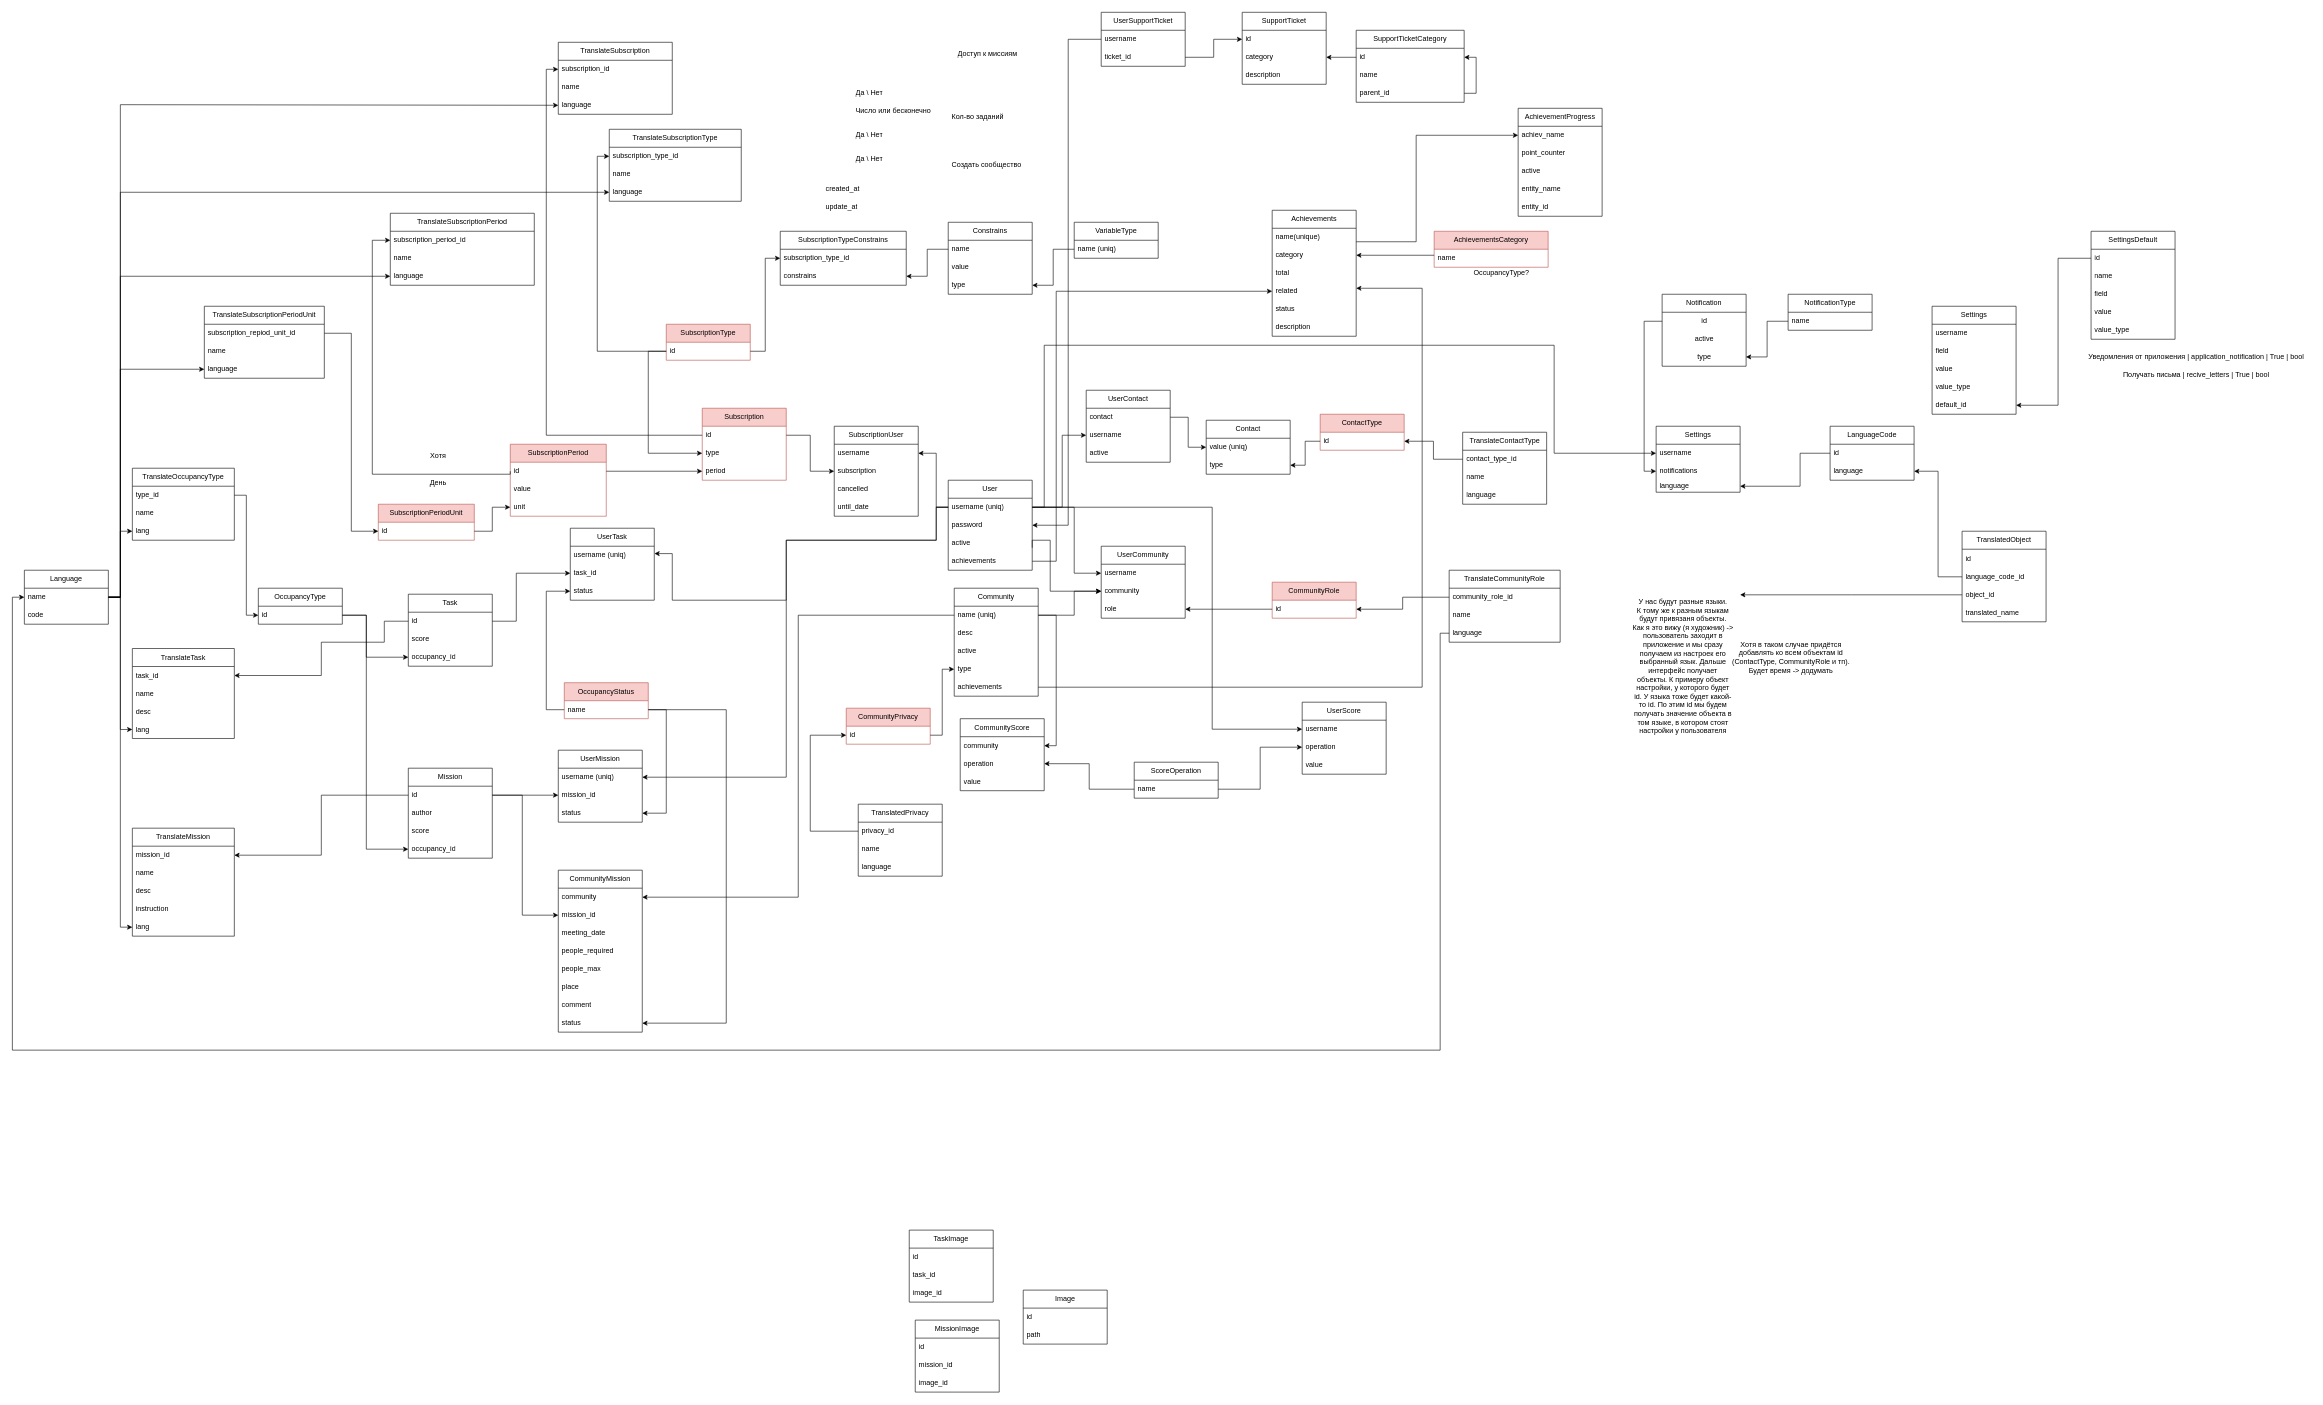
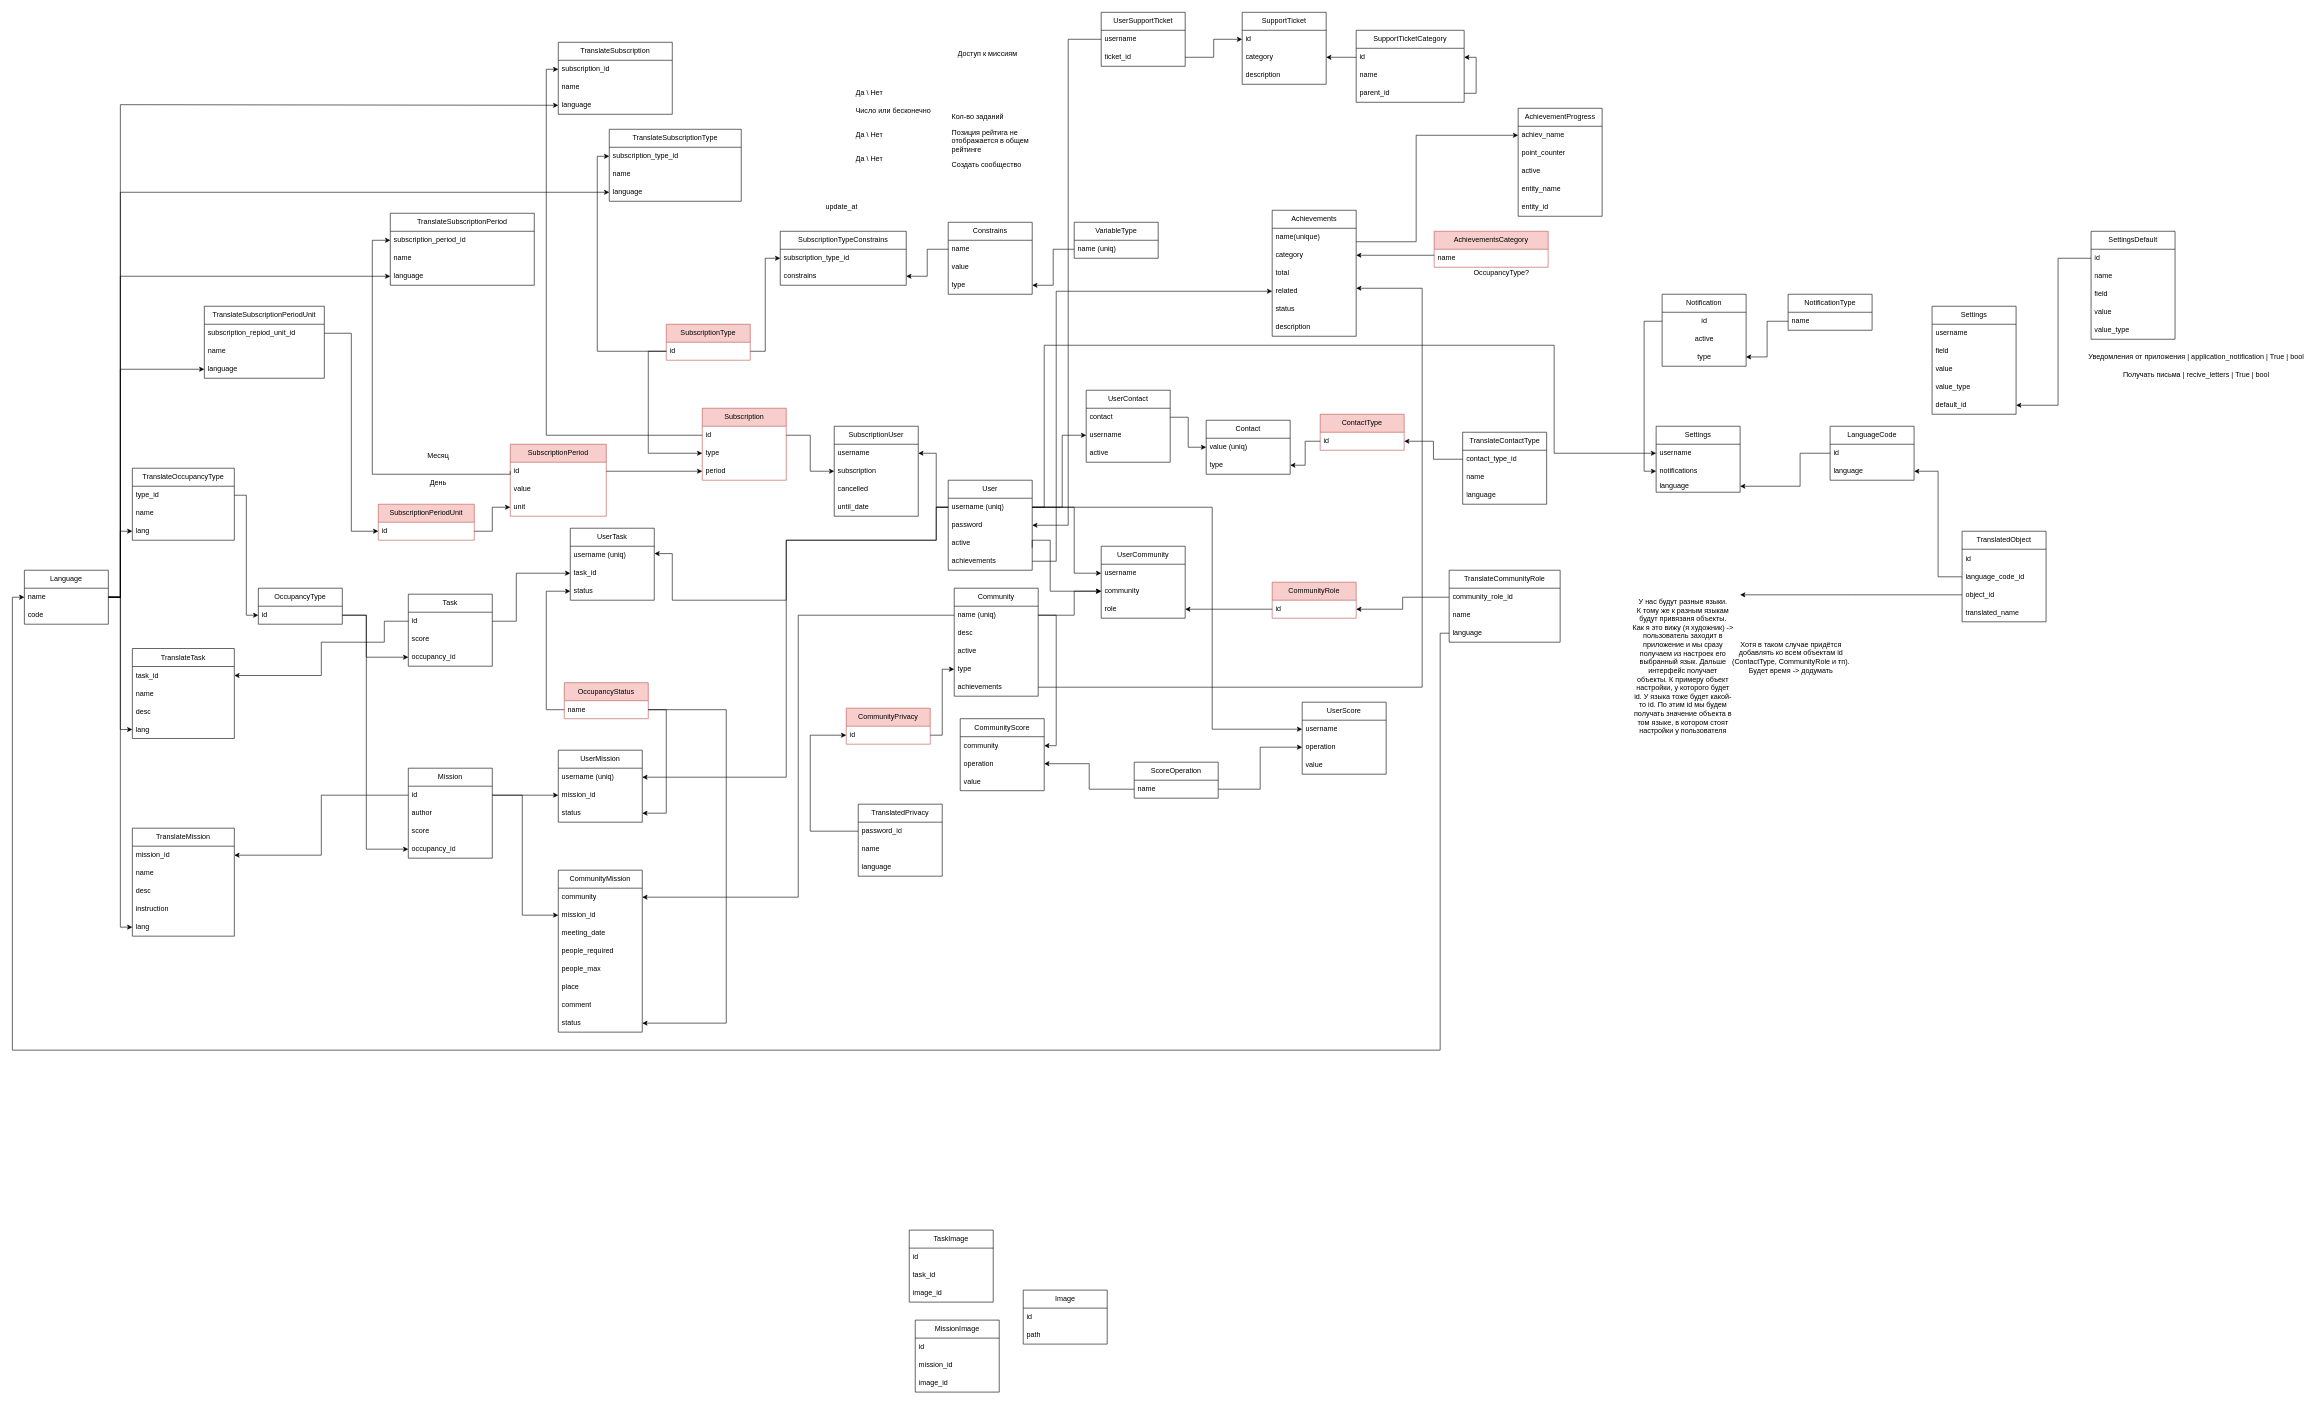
node "Позиция рейтига не отображается в общем рейтинге": added
node "created_at": removed
node "Хотя": label "Хотя" -> "Месяц"
node "privacy_id": label "privacy_id" -> "password_id"
